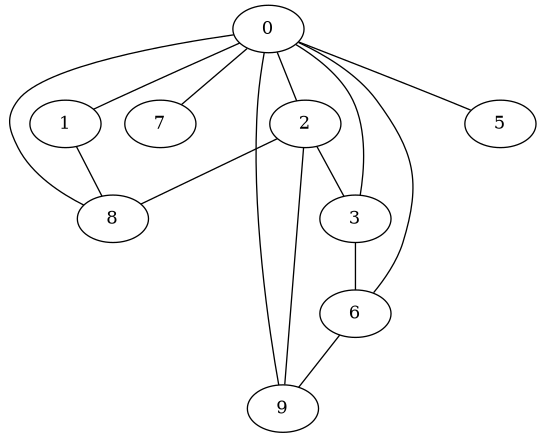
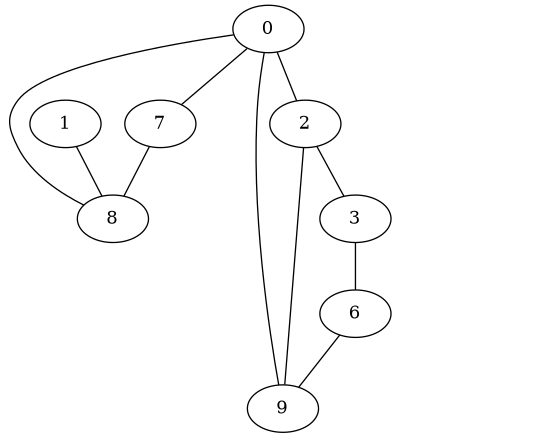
edge "0" -- "1": removed
edge "0" -- "3": removed
node "5": removed
edge "0" -- "6": removed
edge "2" -- "8": now "7" -- "8"
